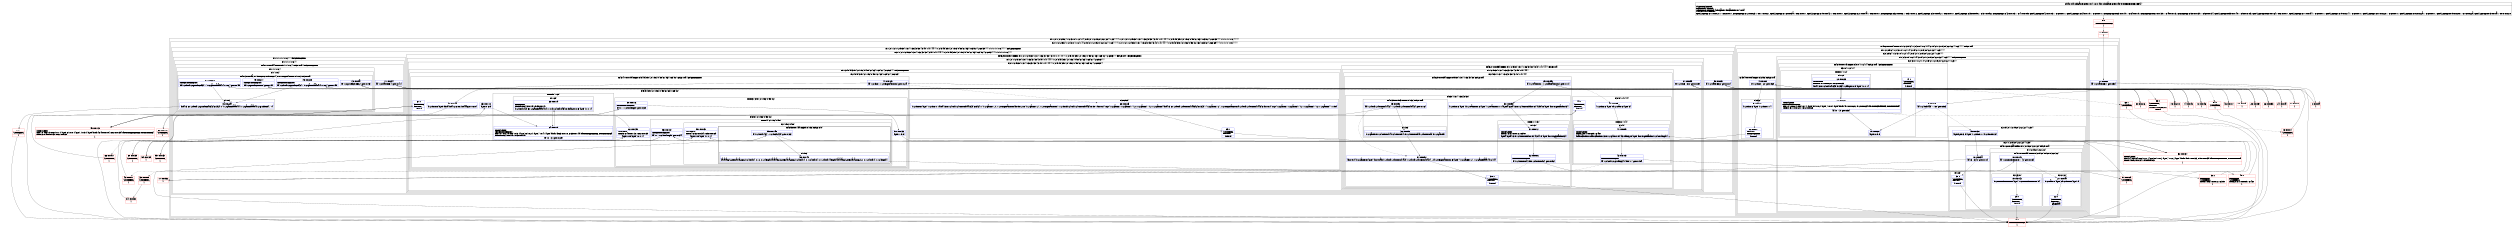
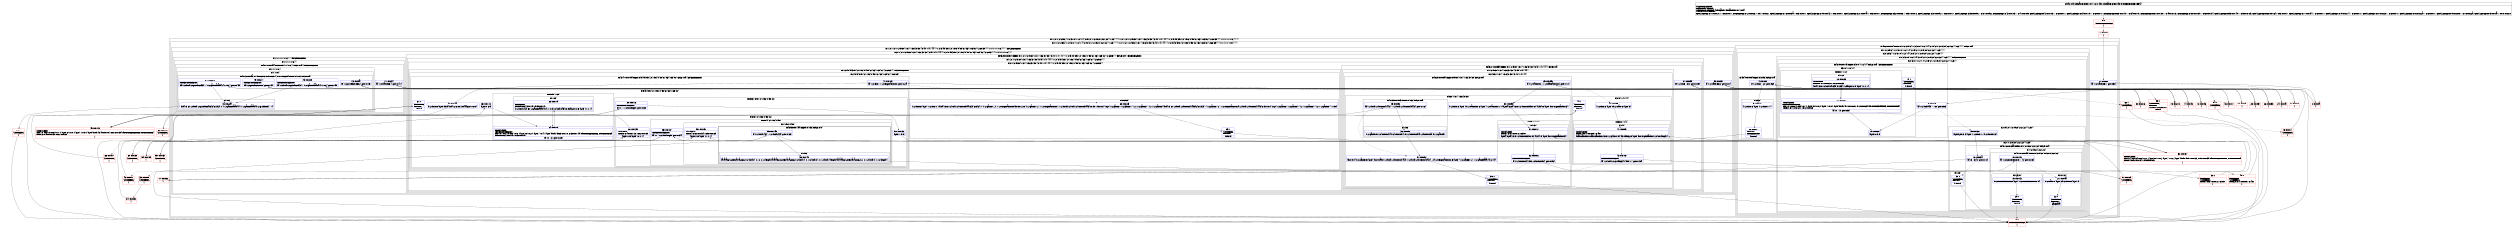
cluster "LOOP:1: (1:31)": label "LOOP:1: (1:31)" -> "LOOP:1: (1:71)"
node "6: 0x0017": text "ORIG_METHOD" -> "ORIG_RETURN"
